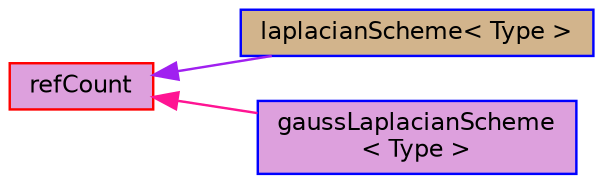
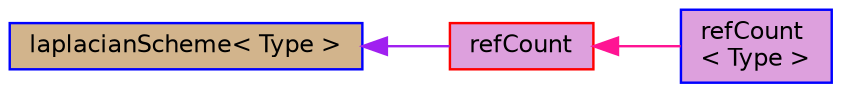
edge "laplacianScheme< Type >" -> "refCount": reversed
node "gaussLaplacianScheme < Type >": label "gaussLaplacianScheme < Type >" -> "refCount < Type >"
